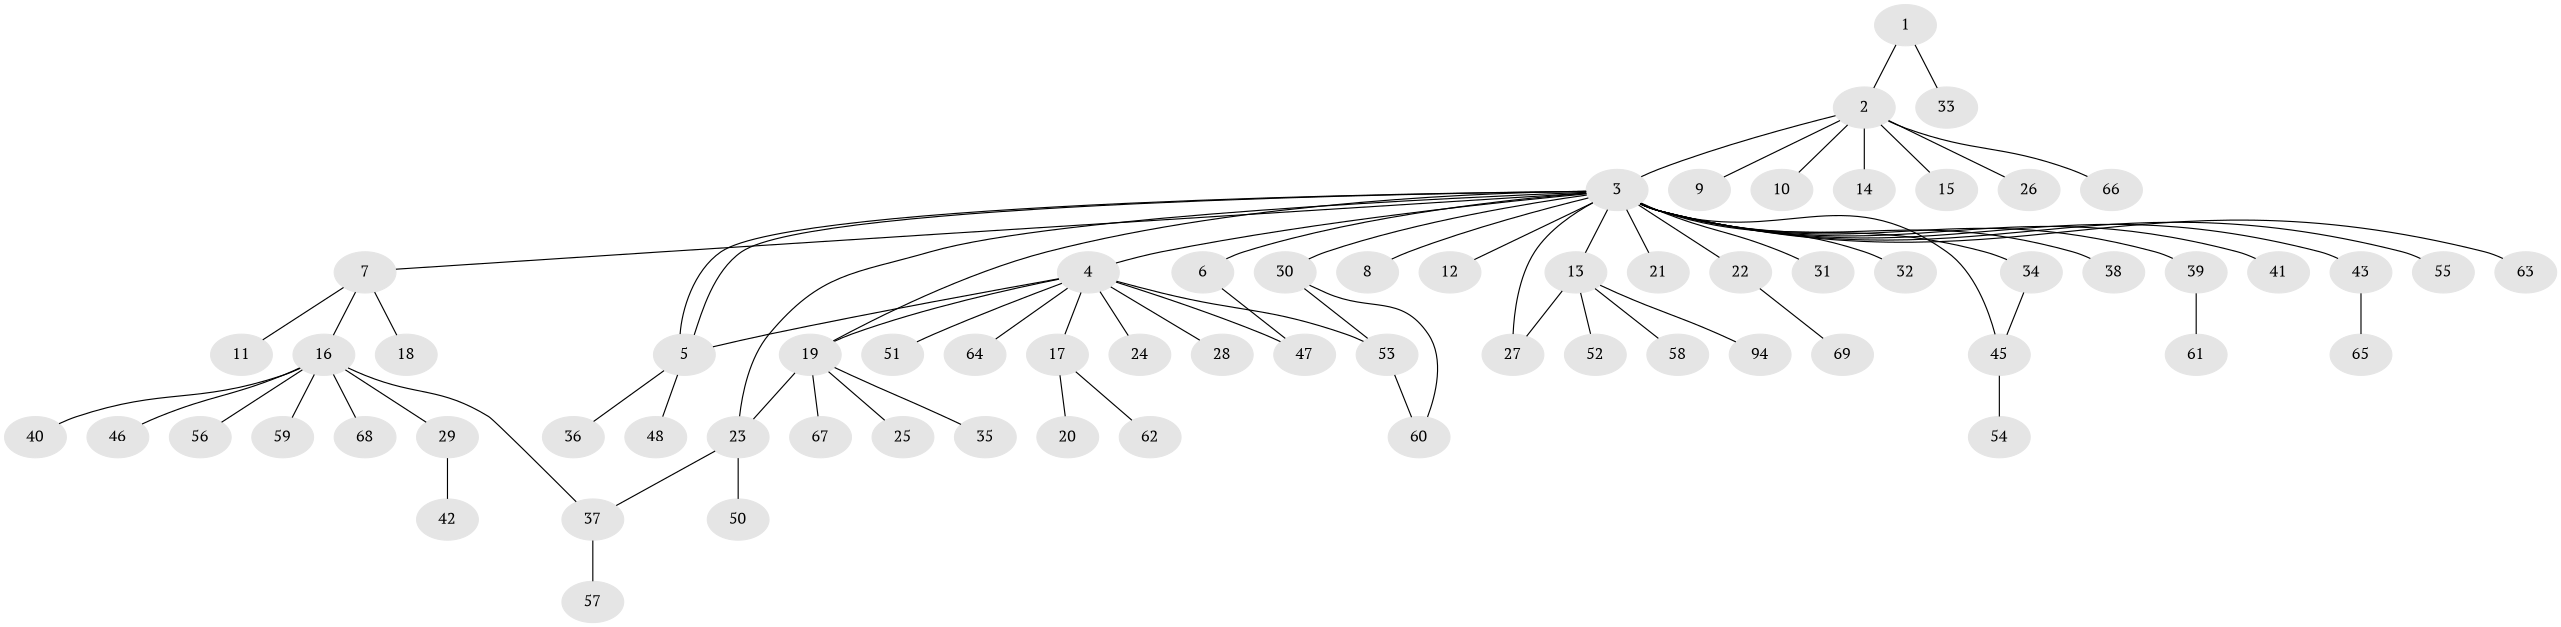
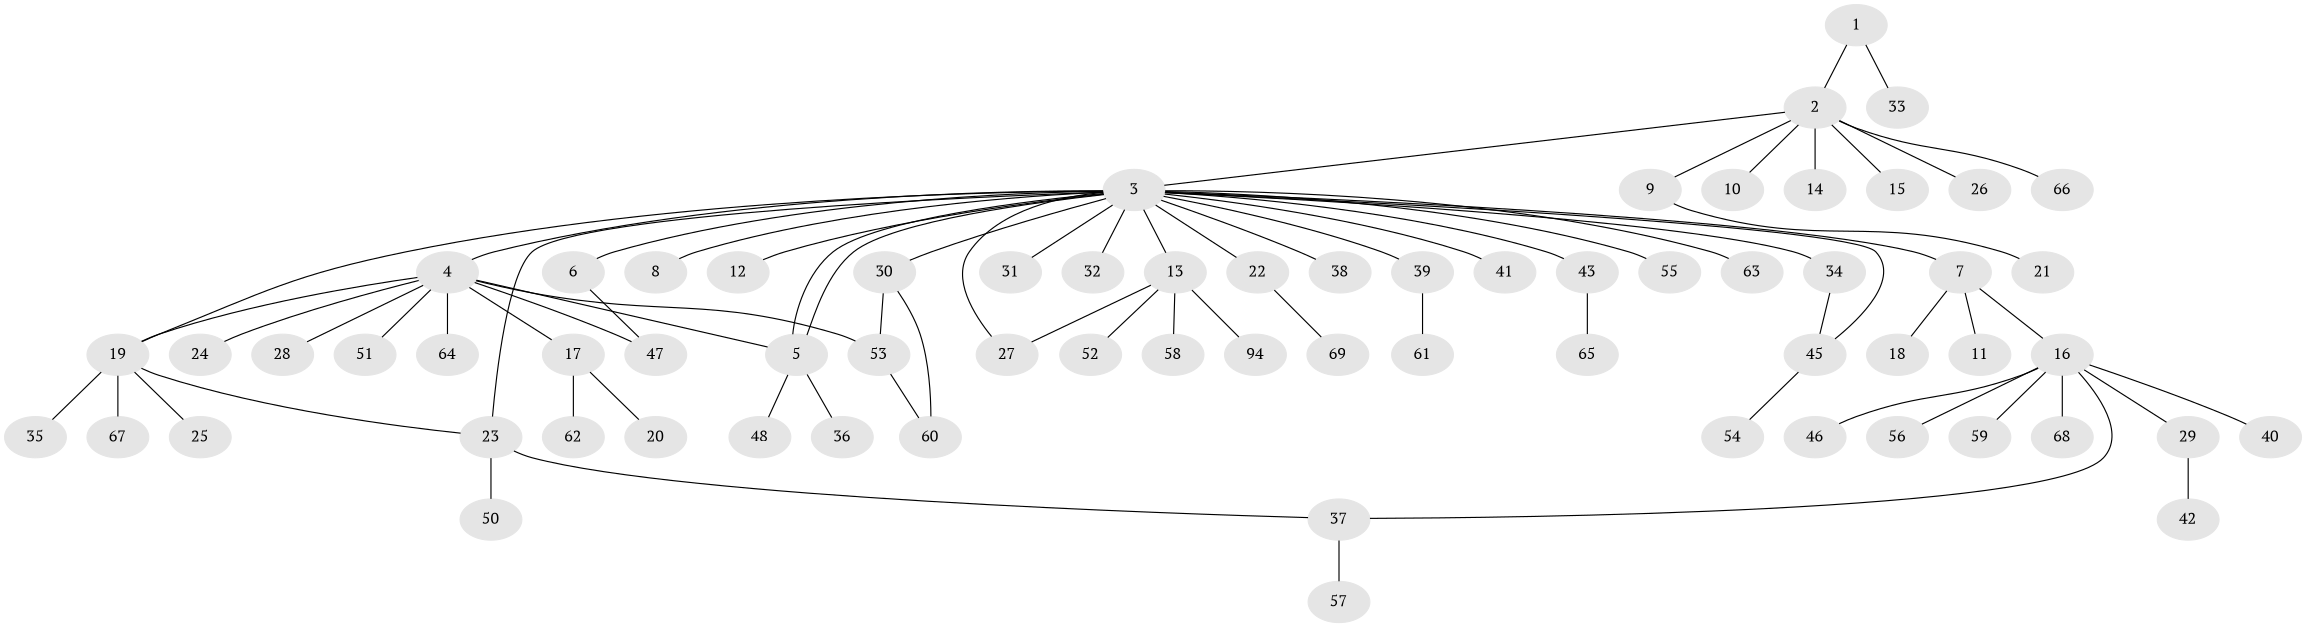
edge "3" -- "21": now "9" -- "21"
